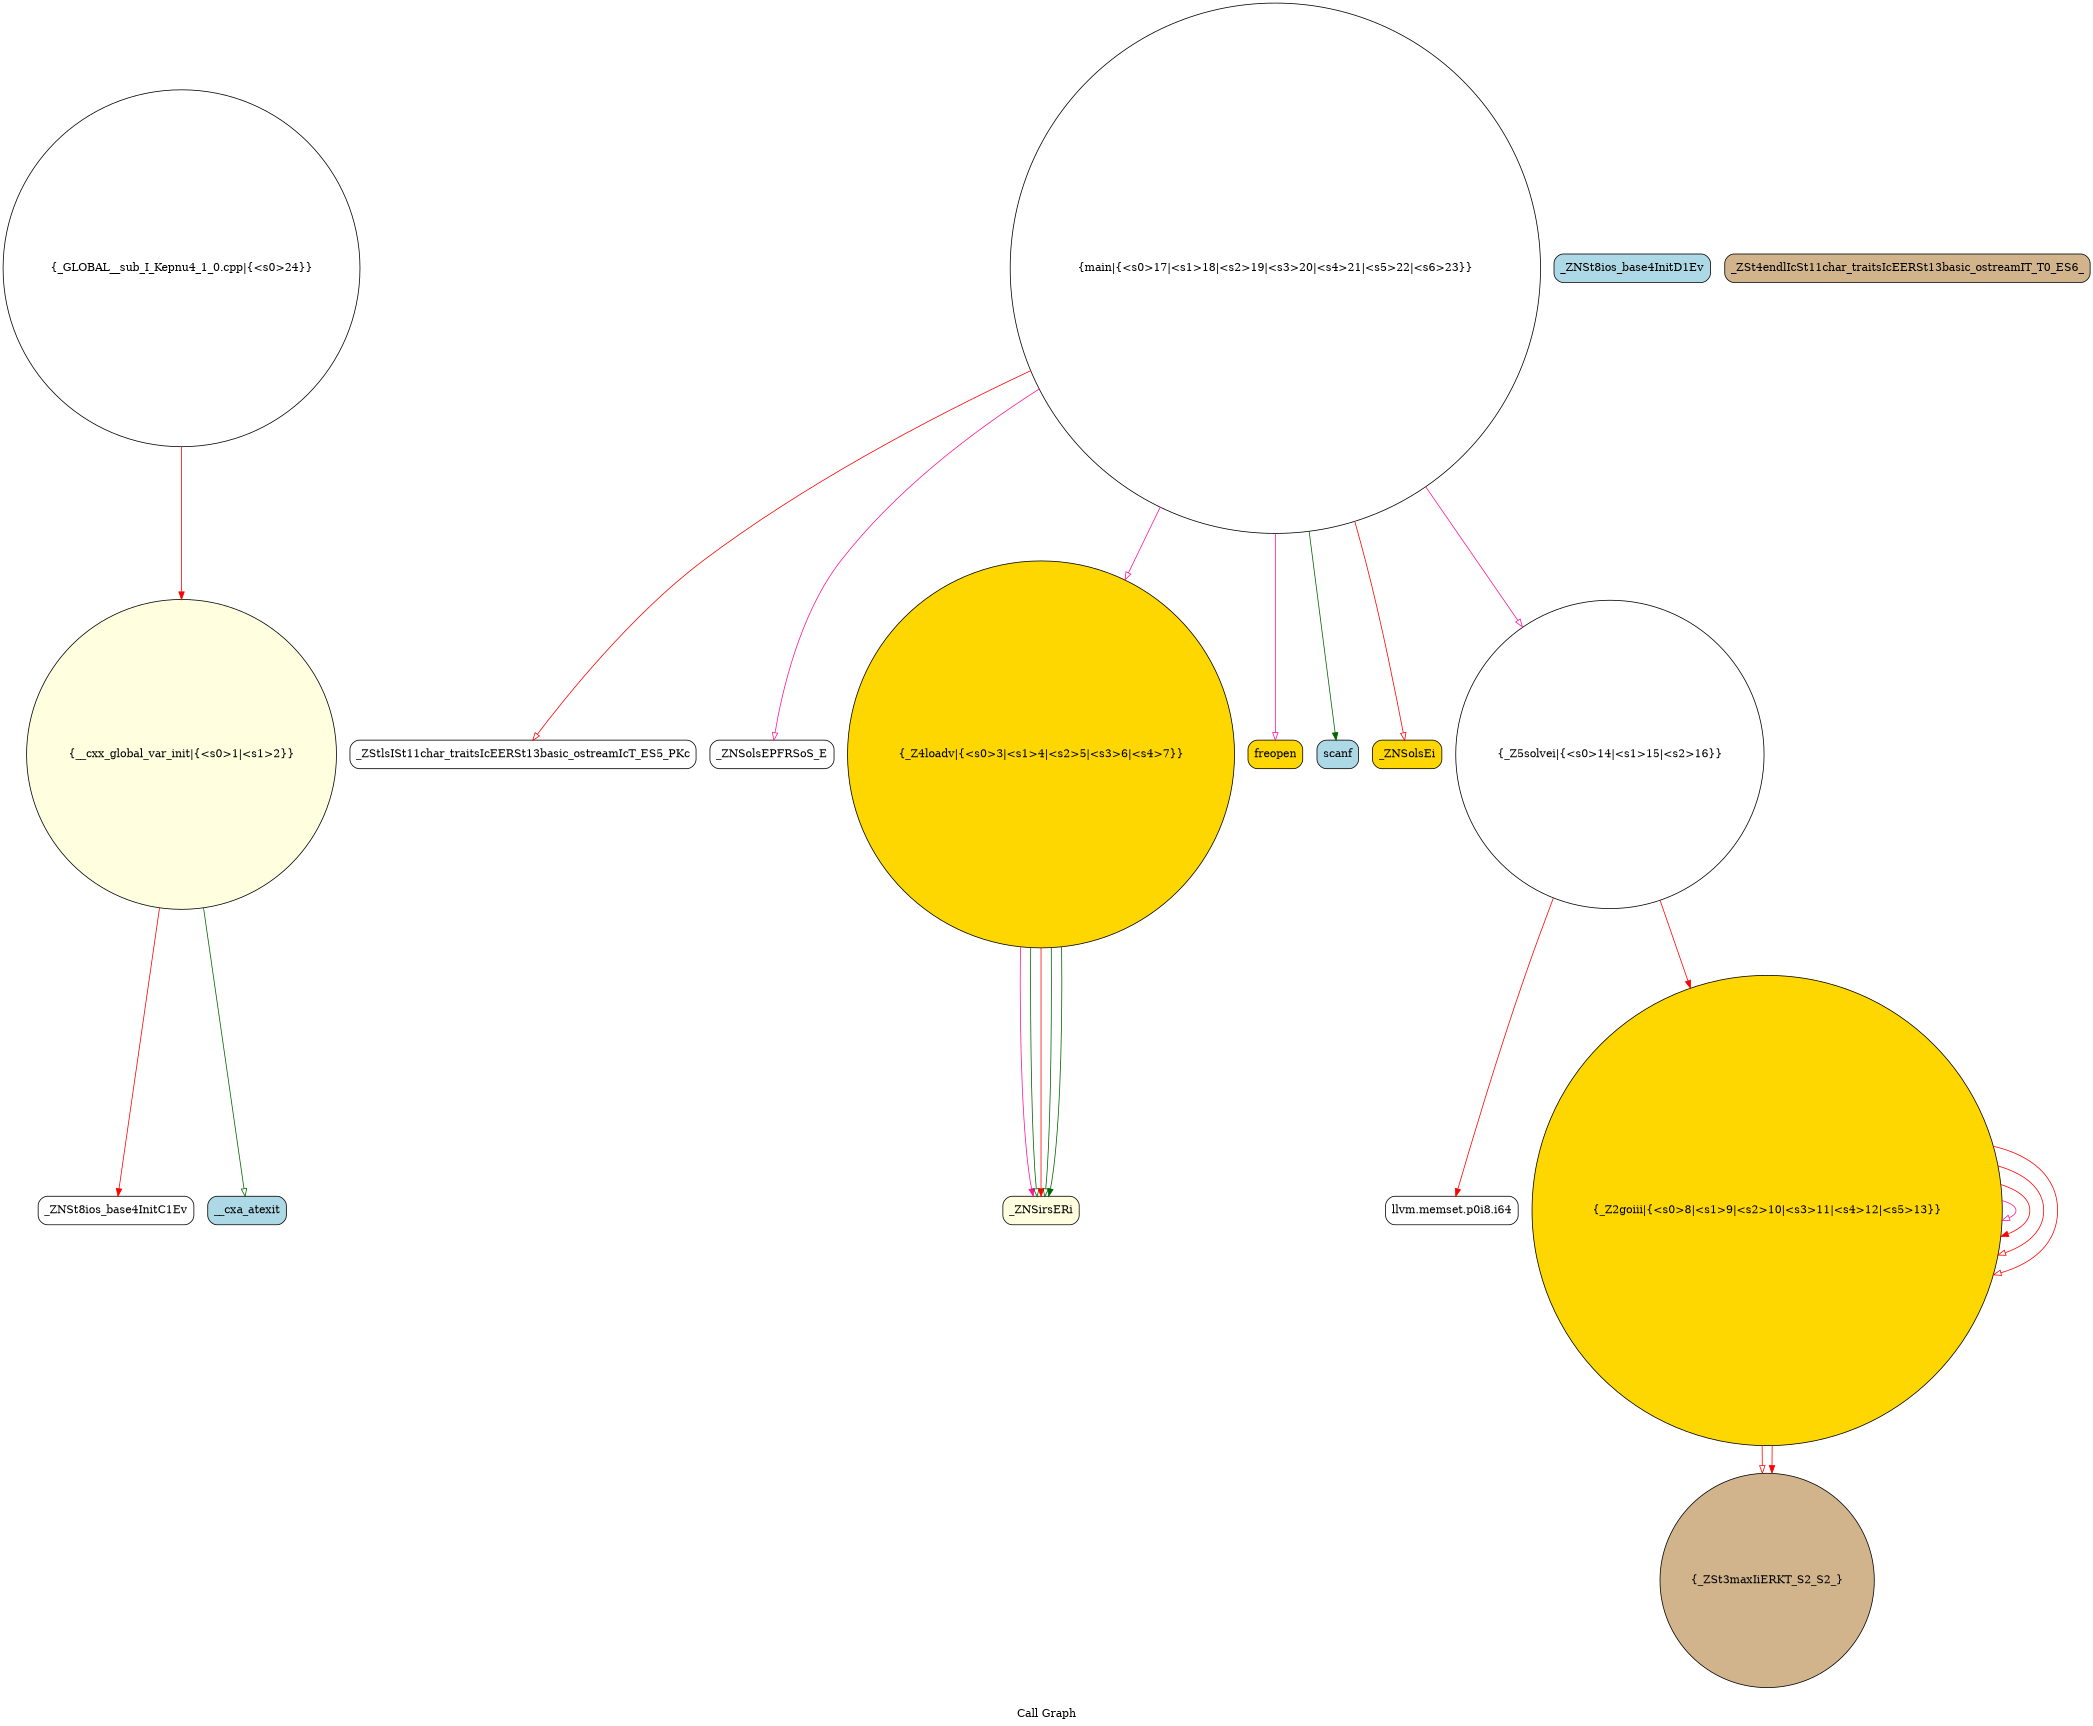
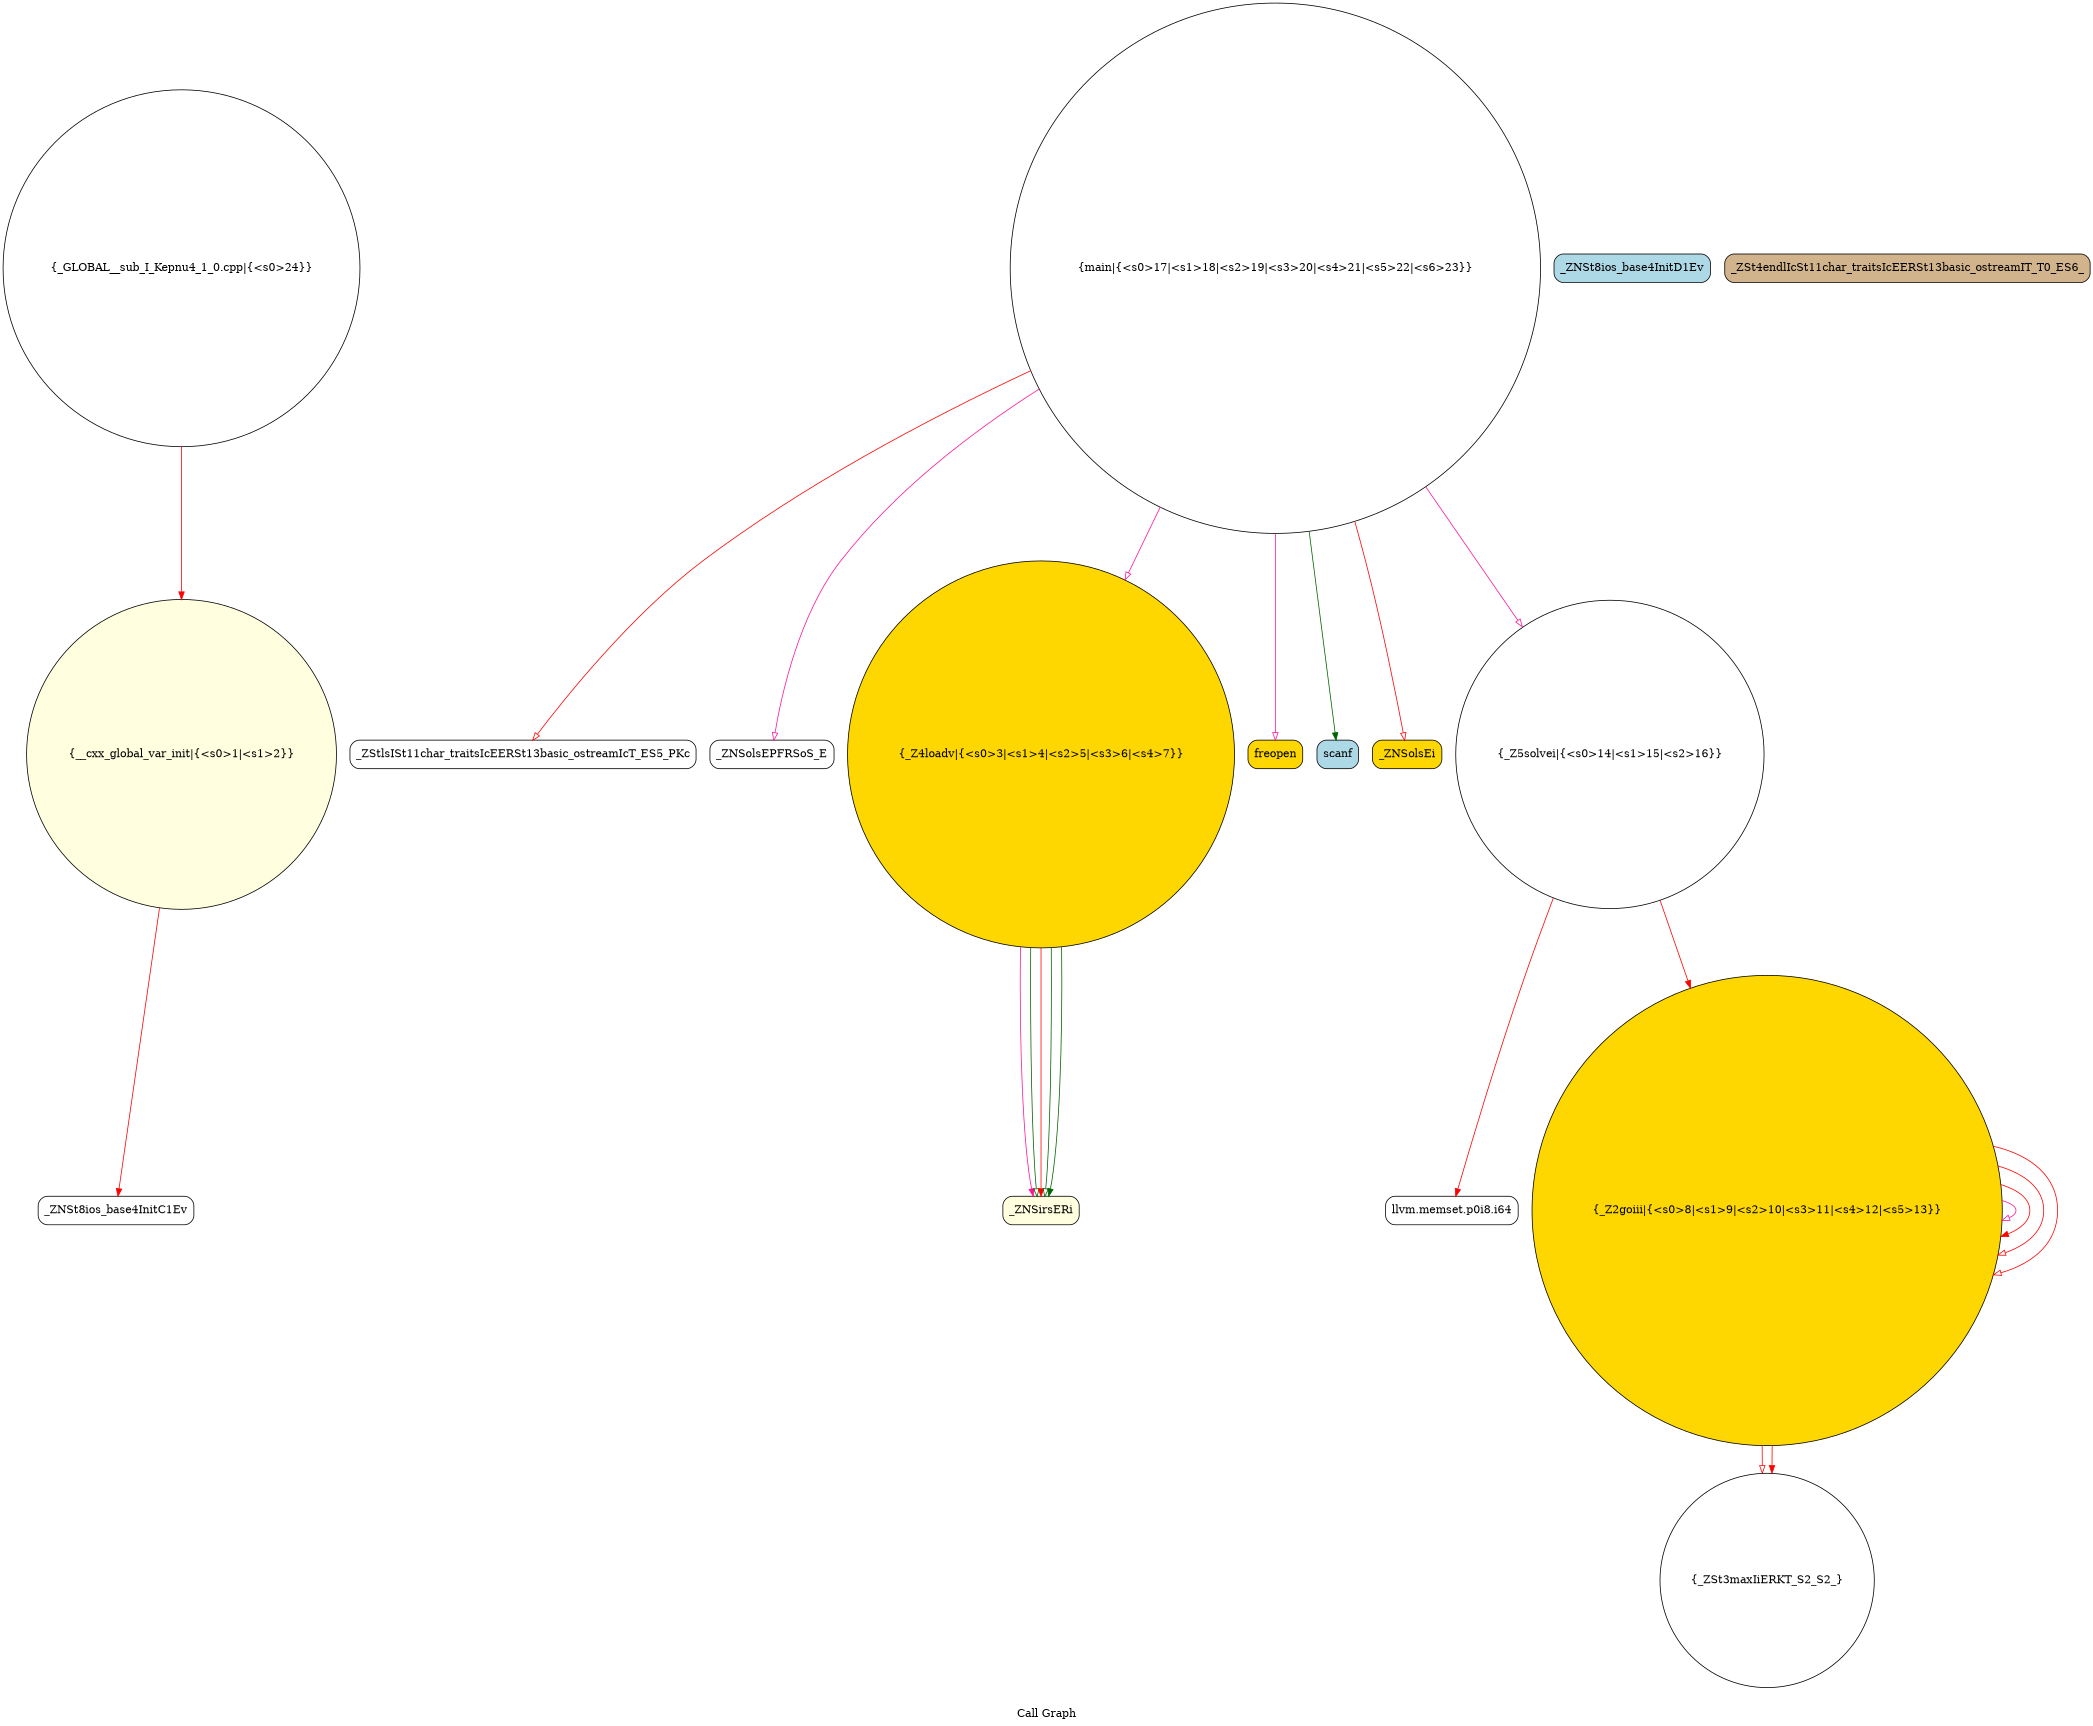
node "__cxa_atexit": removed
node "{_ZSt3maxIiERKT_S2_S2_}": fillcolor tan -> white
